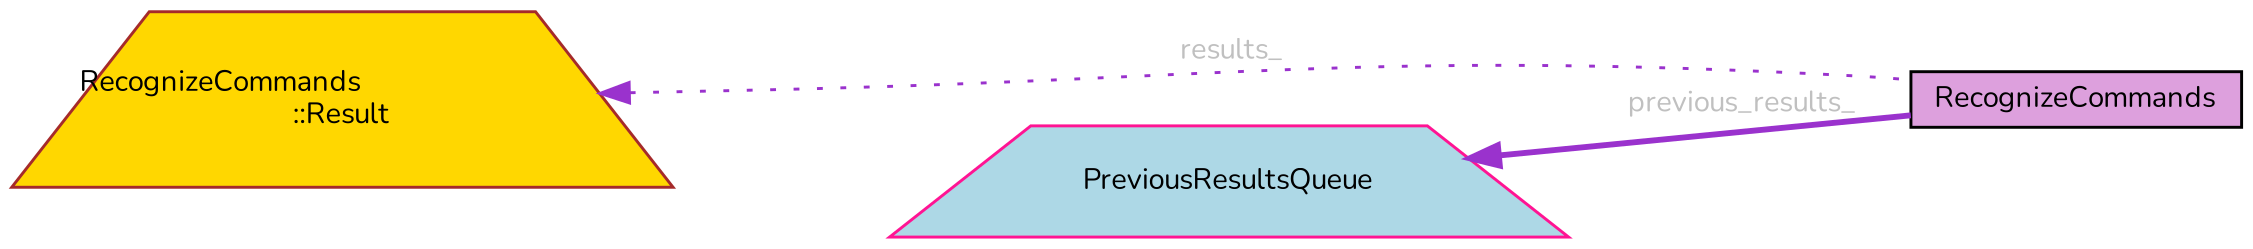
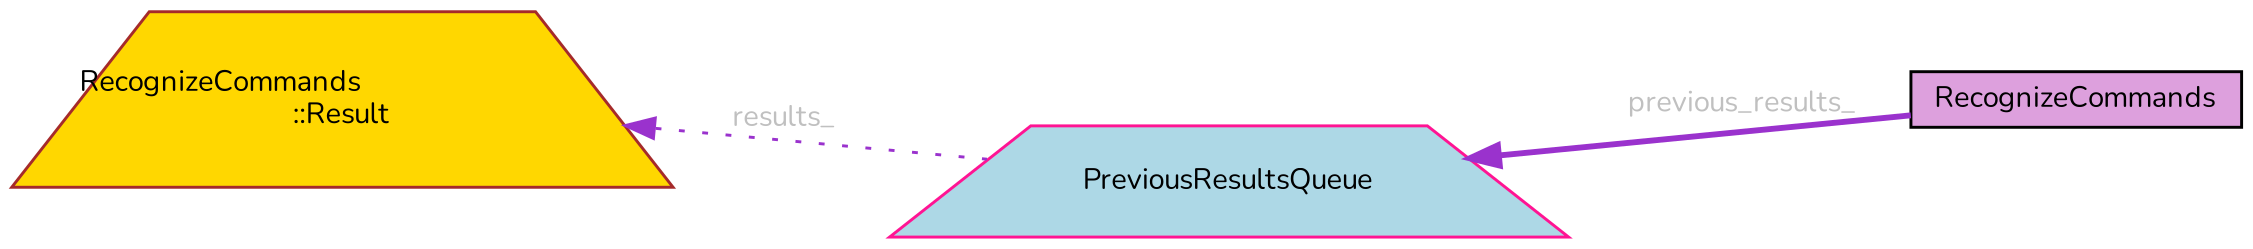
edge "RecognizeCommands" -> "RecognizeCommands ::Result": now "PreviousResultsQueue" -> "RecognizeCommands ::Result"
